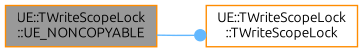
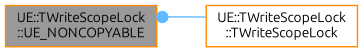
edge "UE::TWriteScopeLock ::UE_NONCOPYABLE" -> "UE::TWriteScopeLock ::TWriteScopeLock": reversed
